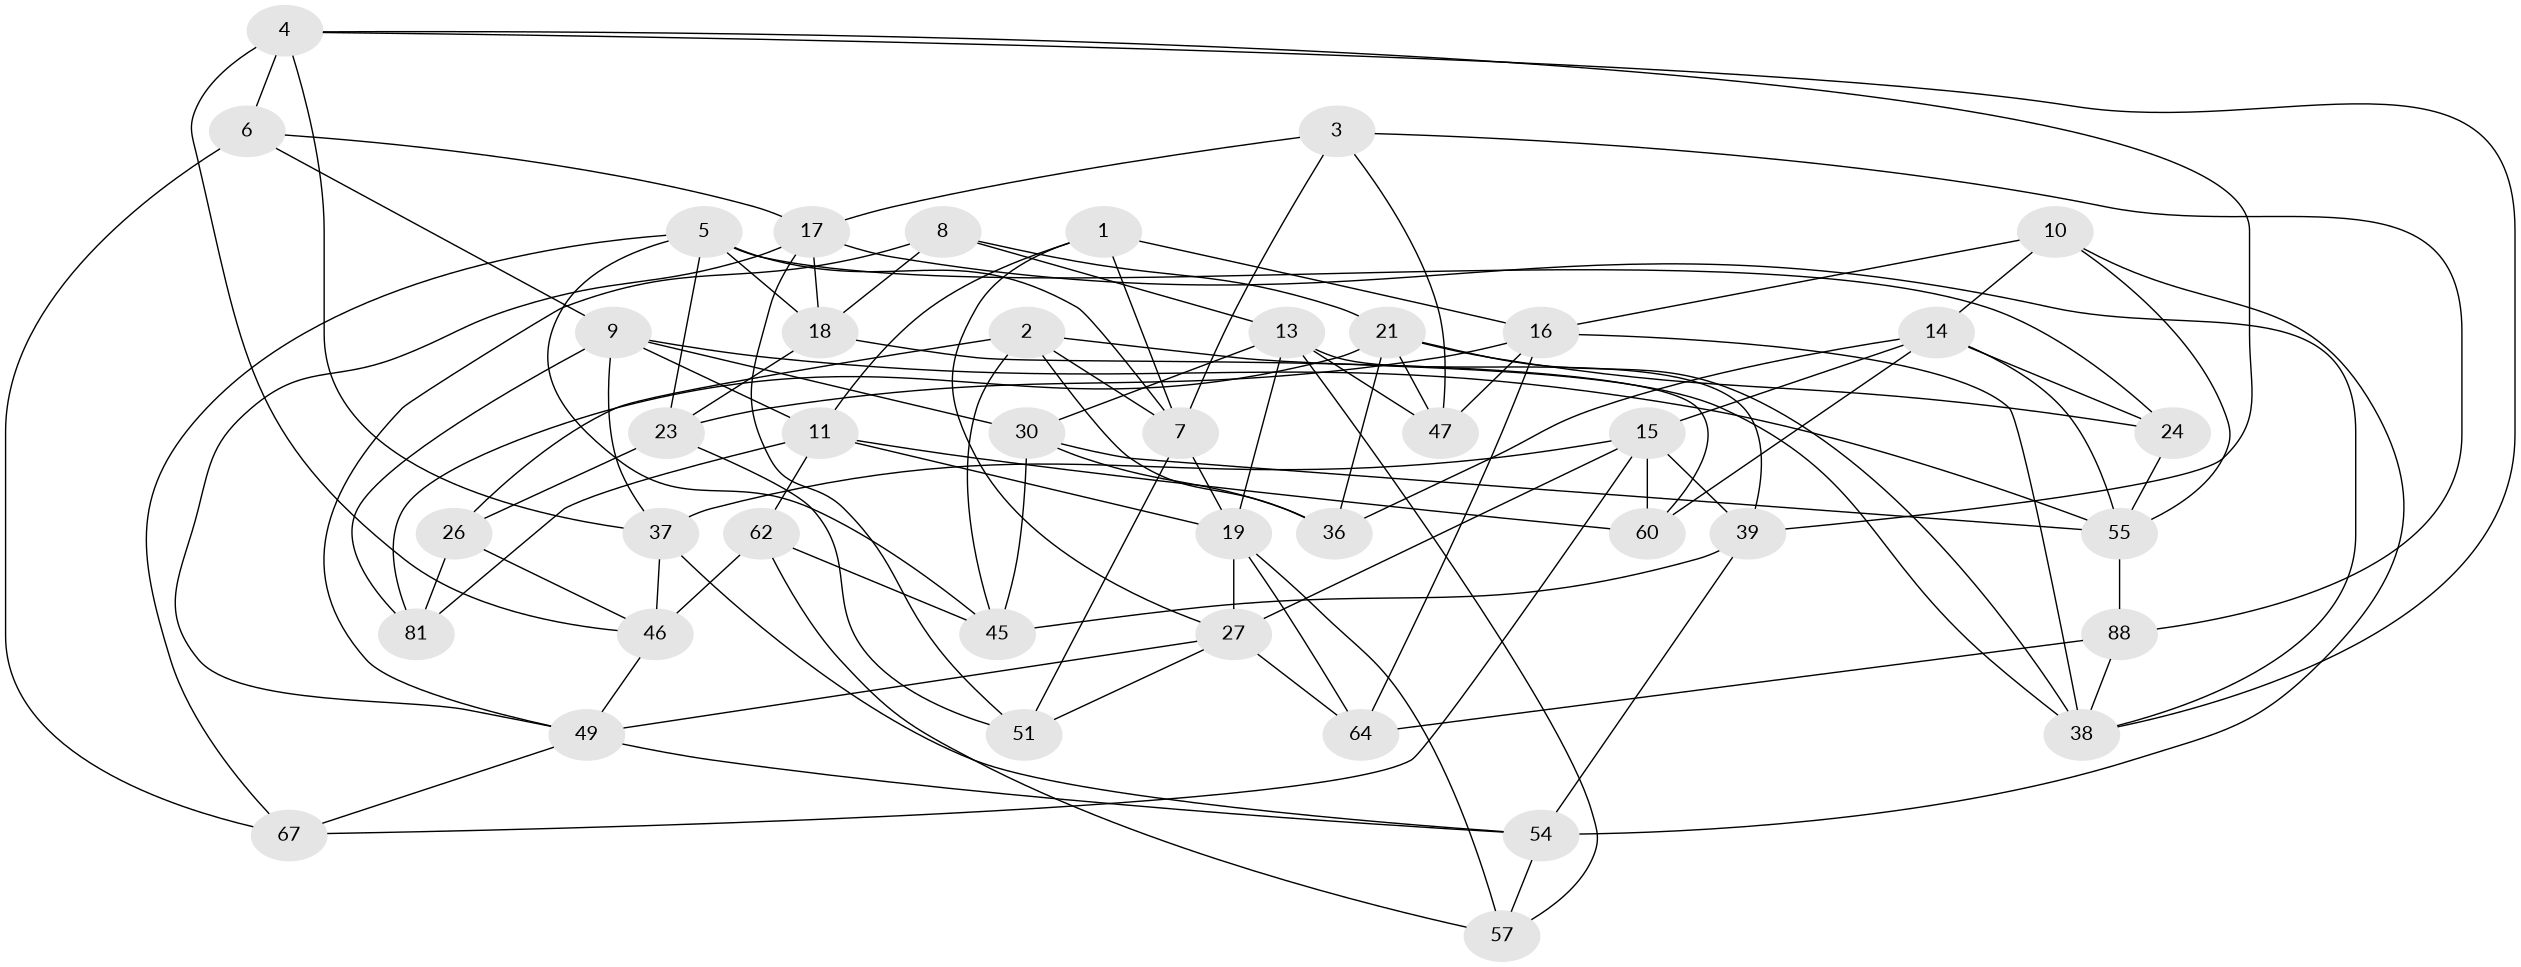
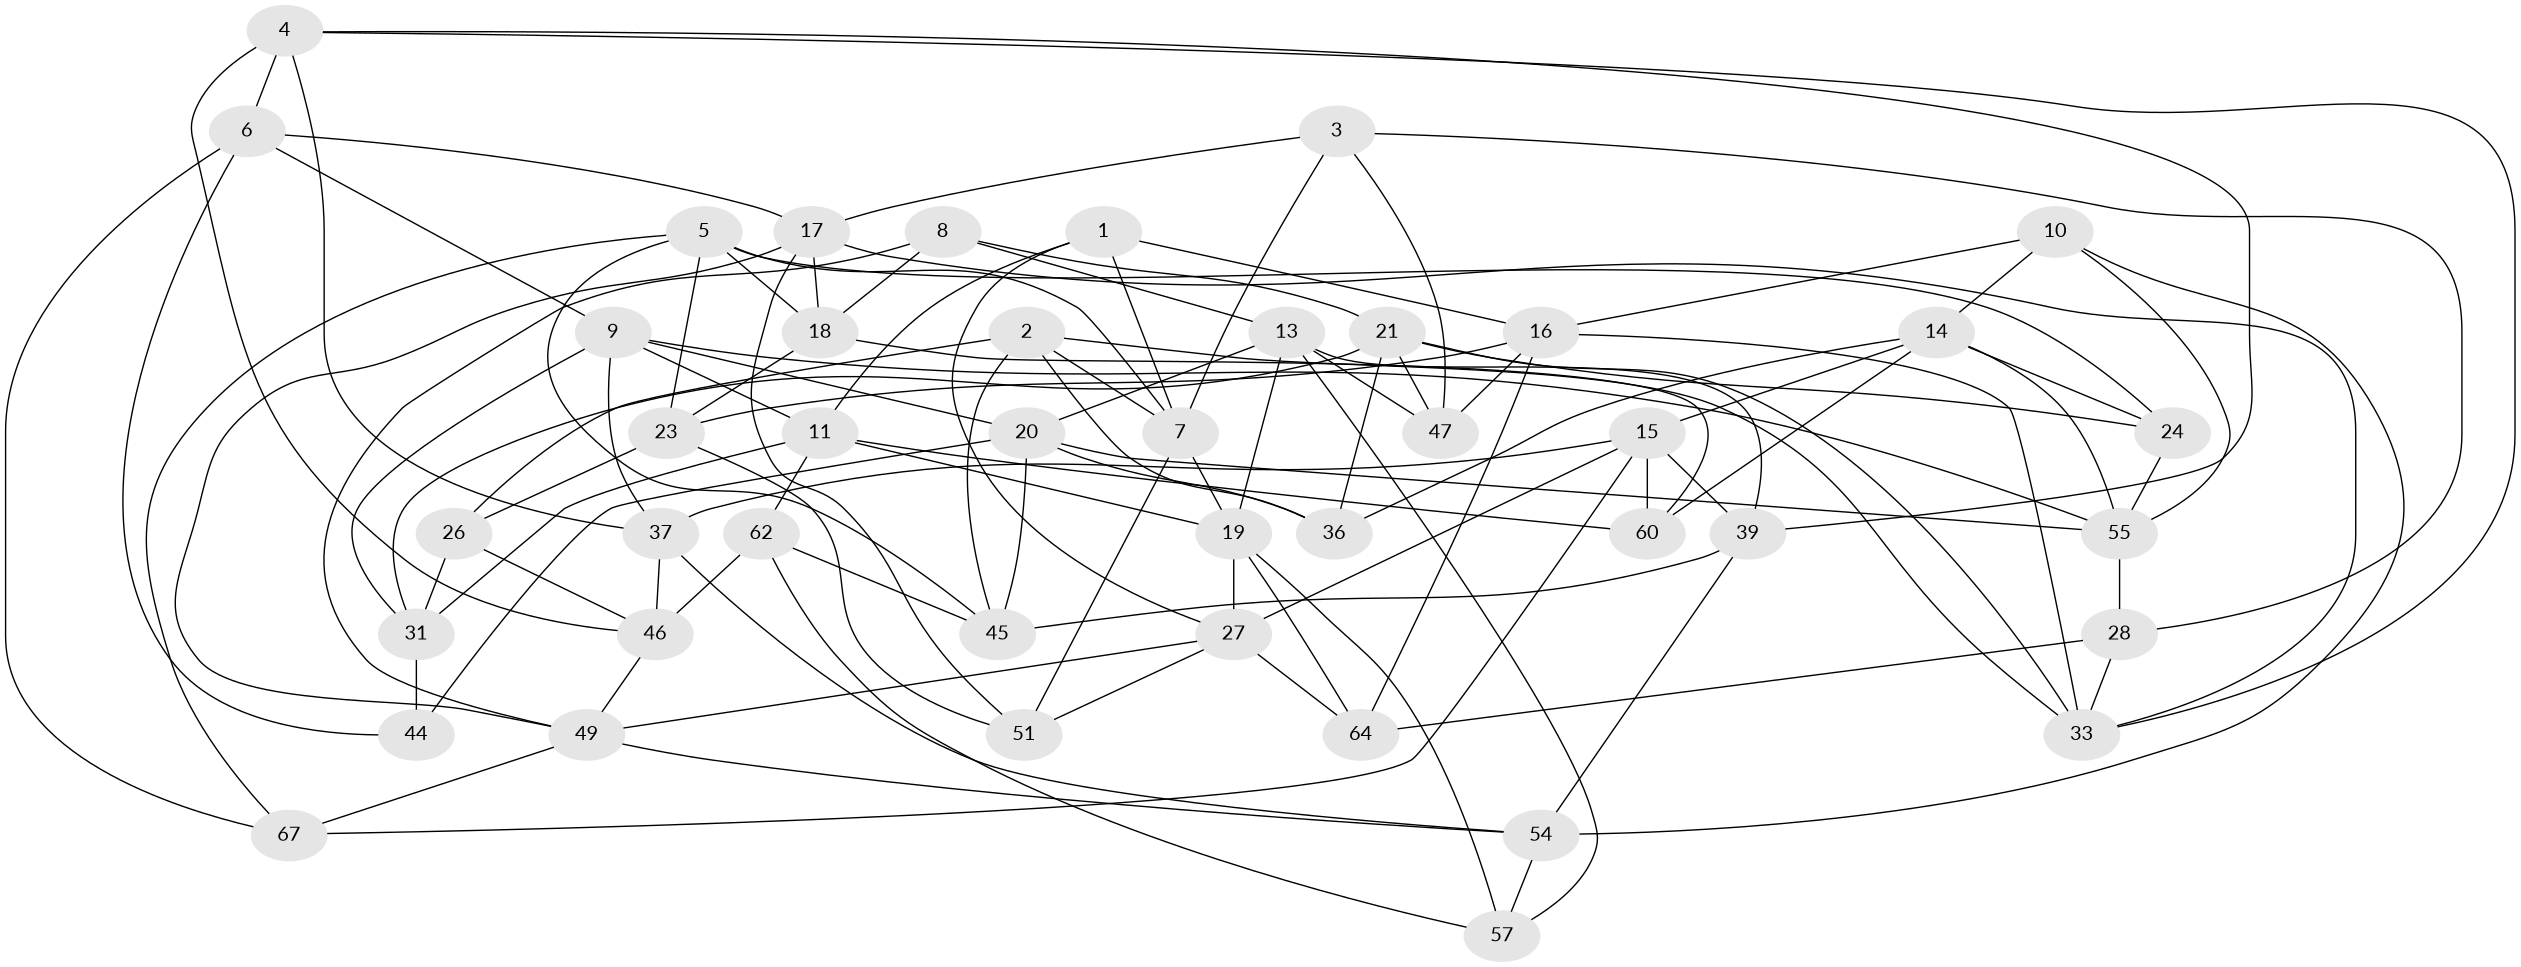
node "30": label "30" -> "20"
node "81": label "81" -> "31"
node "88": label "88" -> "28"
node "44": added
node "38": label "38" -> "33"
